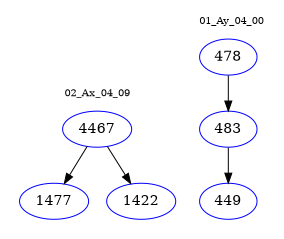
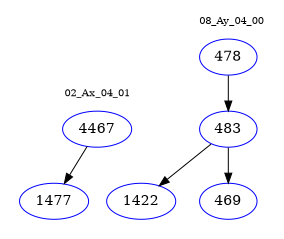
cluster "01_Ay_04_00": label "01_Ay_04_00" -> "08_Ay_04_00"
cluster "02_Ax_04_09": label "02_Ax_04_09" -> "02_Ax_04_01"
edge "4467" -> "1422": now "483" -> "1422"
node "449": label "449" -> "469"
